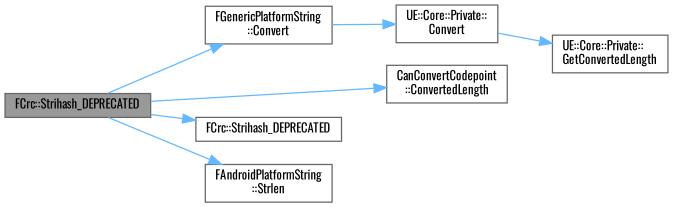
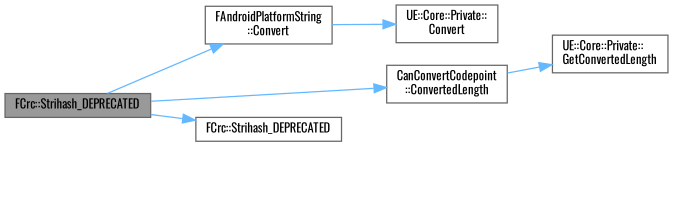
node "FGenericPlatformString ::Convert": label "FGenericPlatformString ::Convert" -> "FAndroidPlatformString ::Convert"
edge "UE::Core::Private:: Convert" -> "UE::Core::Private:: GetConvertedLength": now "CanConvertCodepoint ::ConvertedLength" -> "UE::Core::Private:: GetConvertedLength"
node "FAndroidPlatformString ::Strlen": removed
